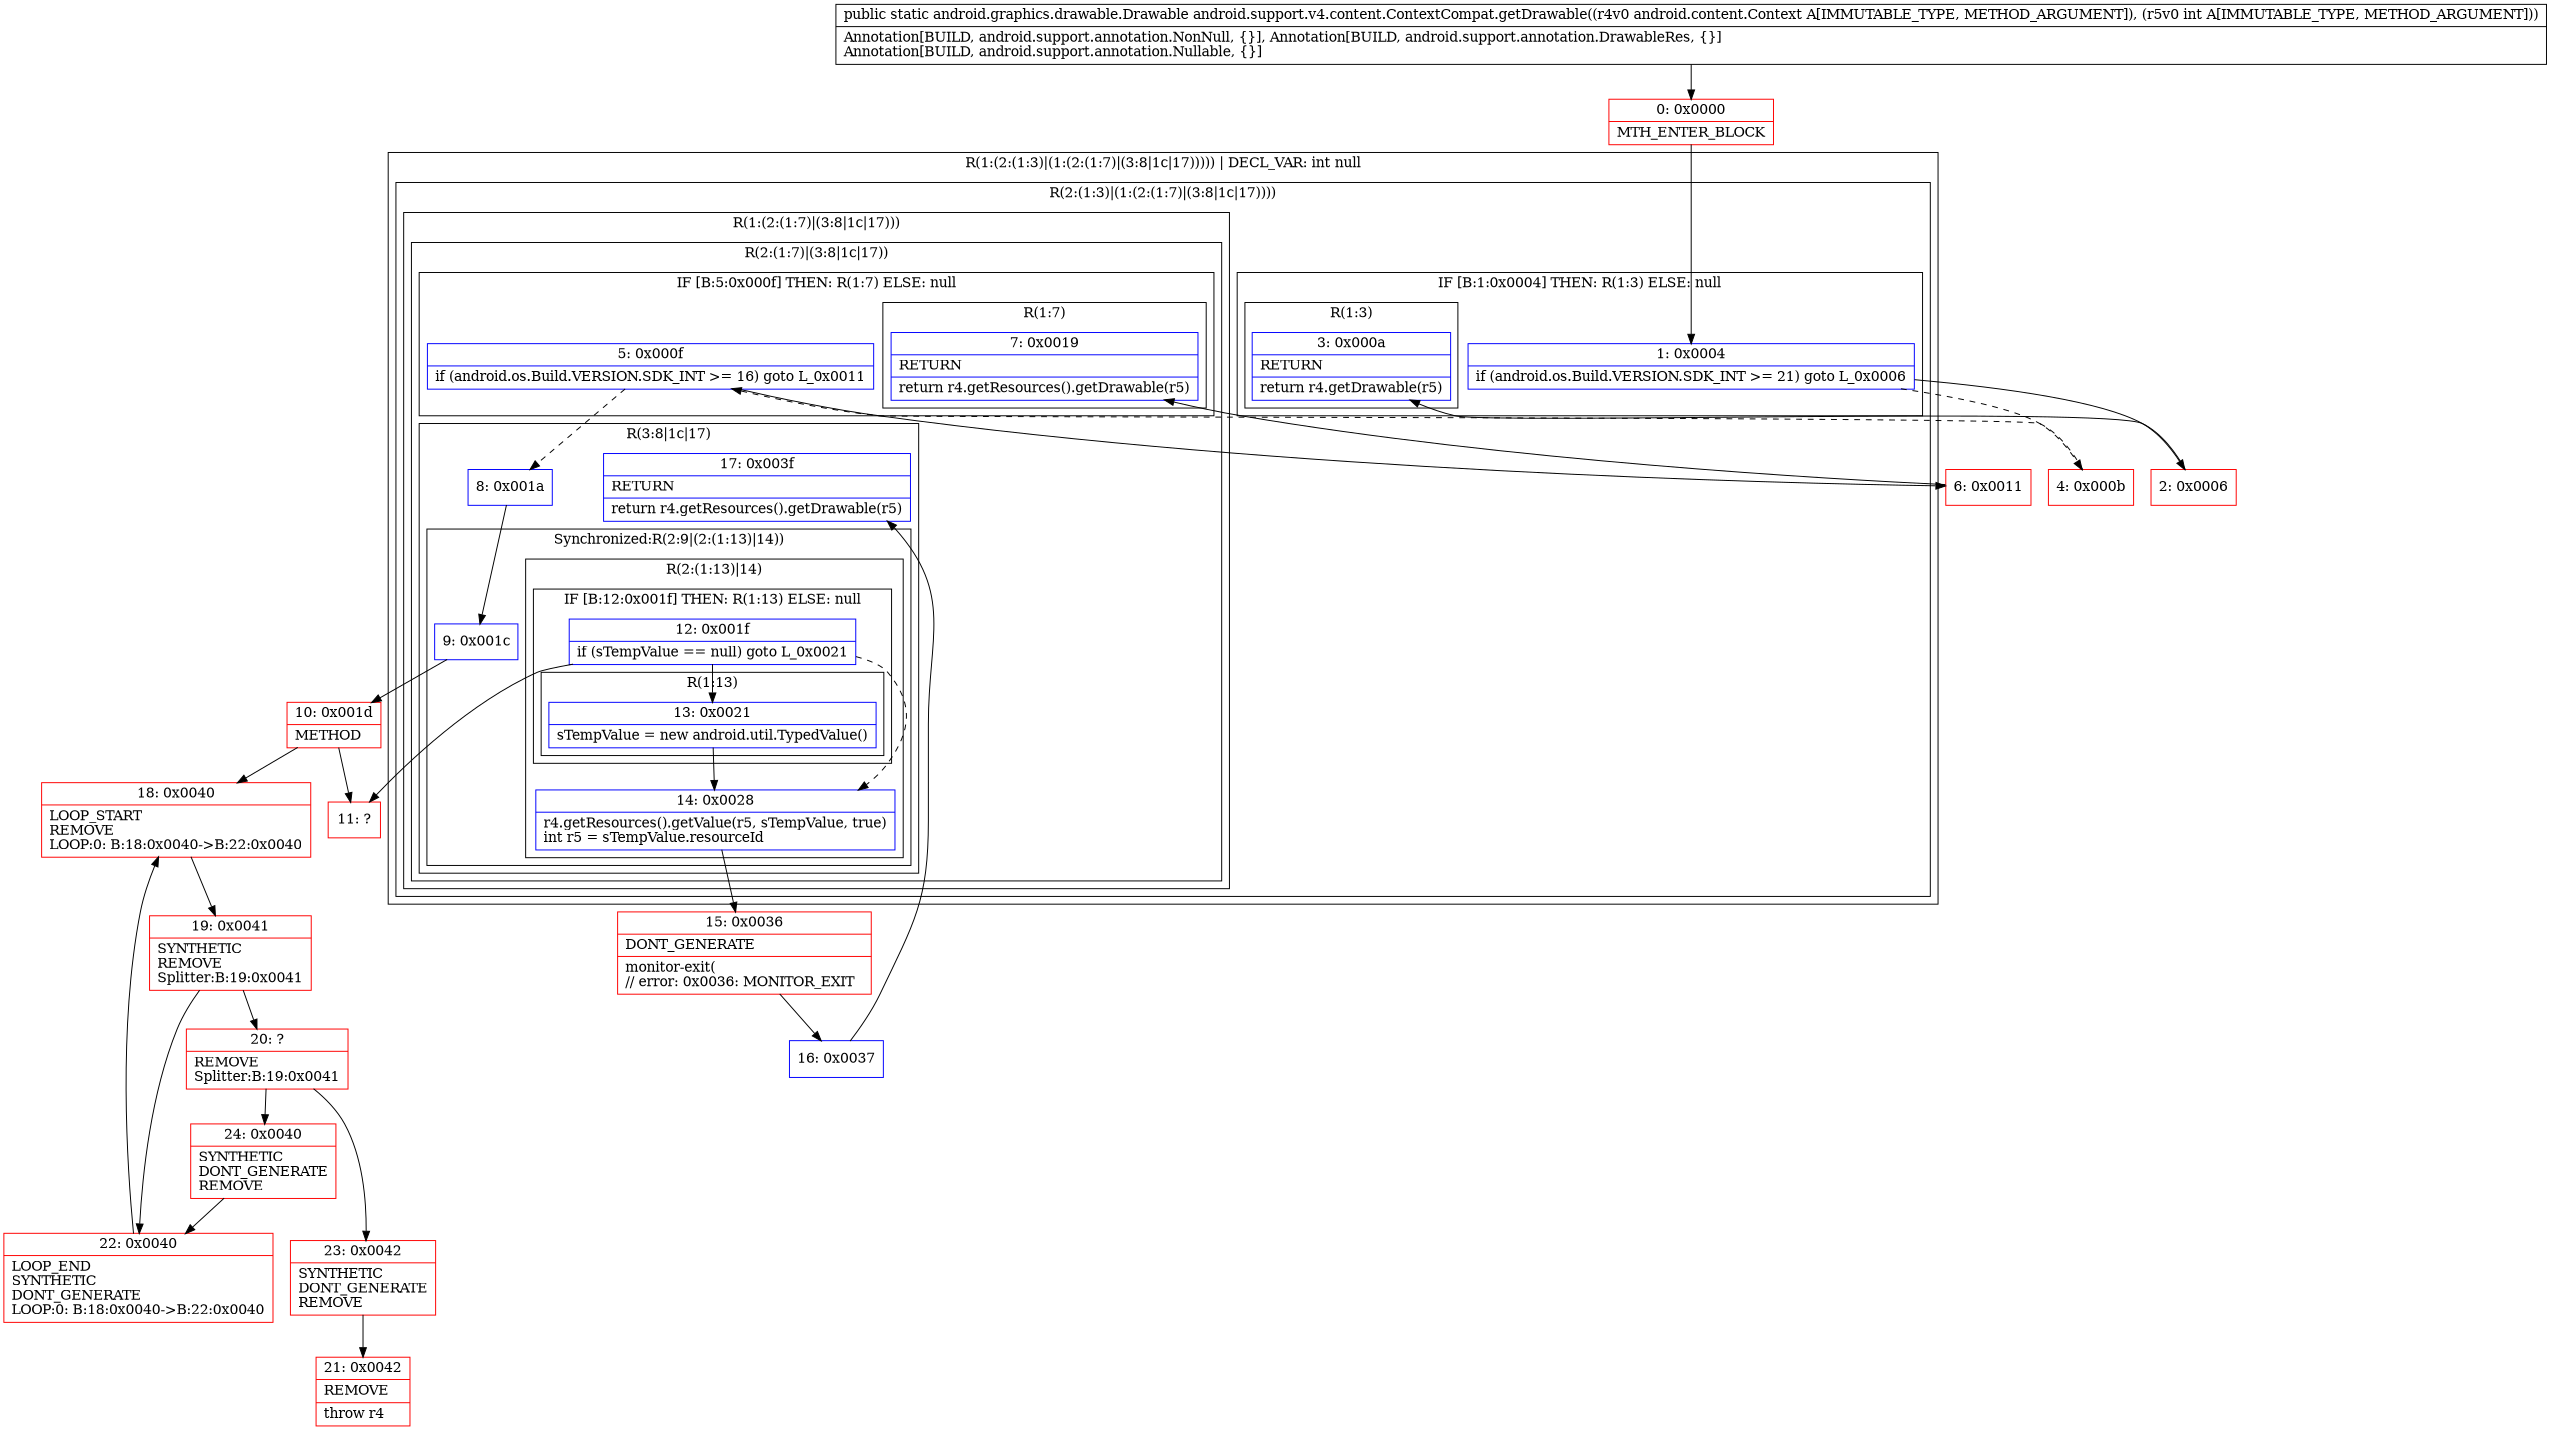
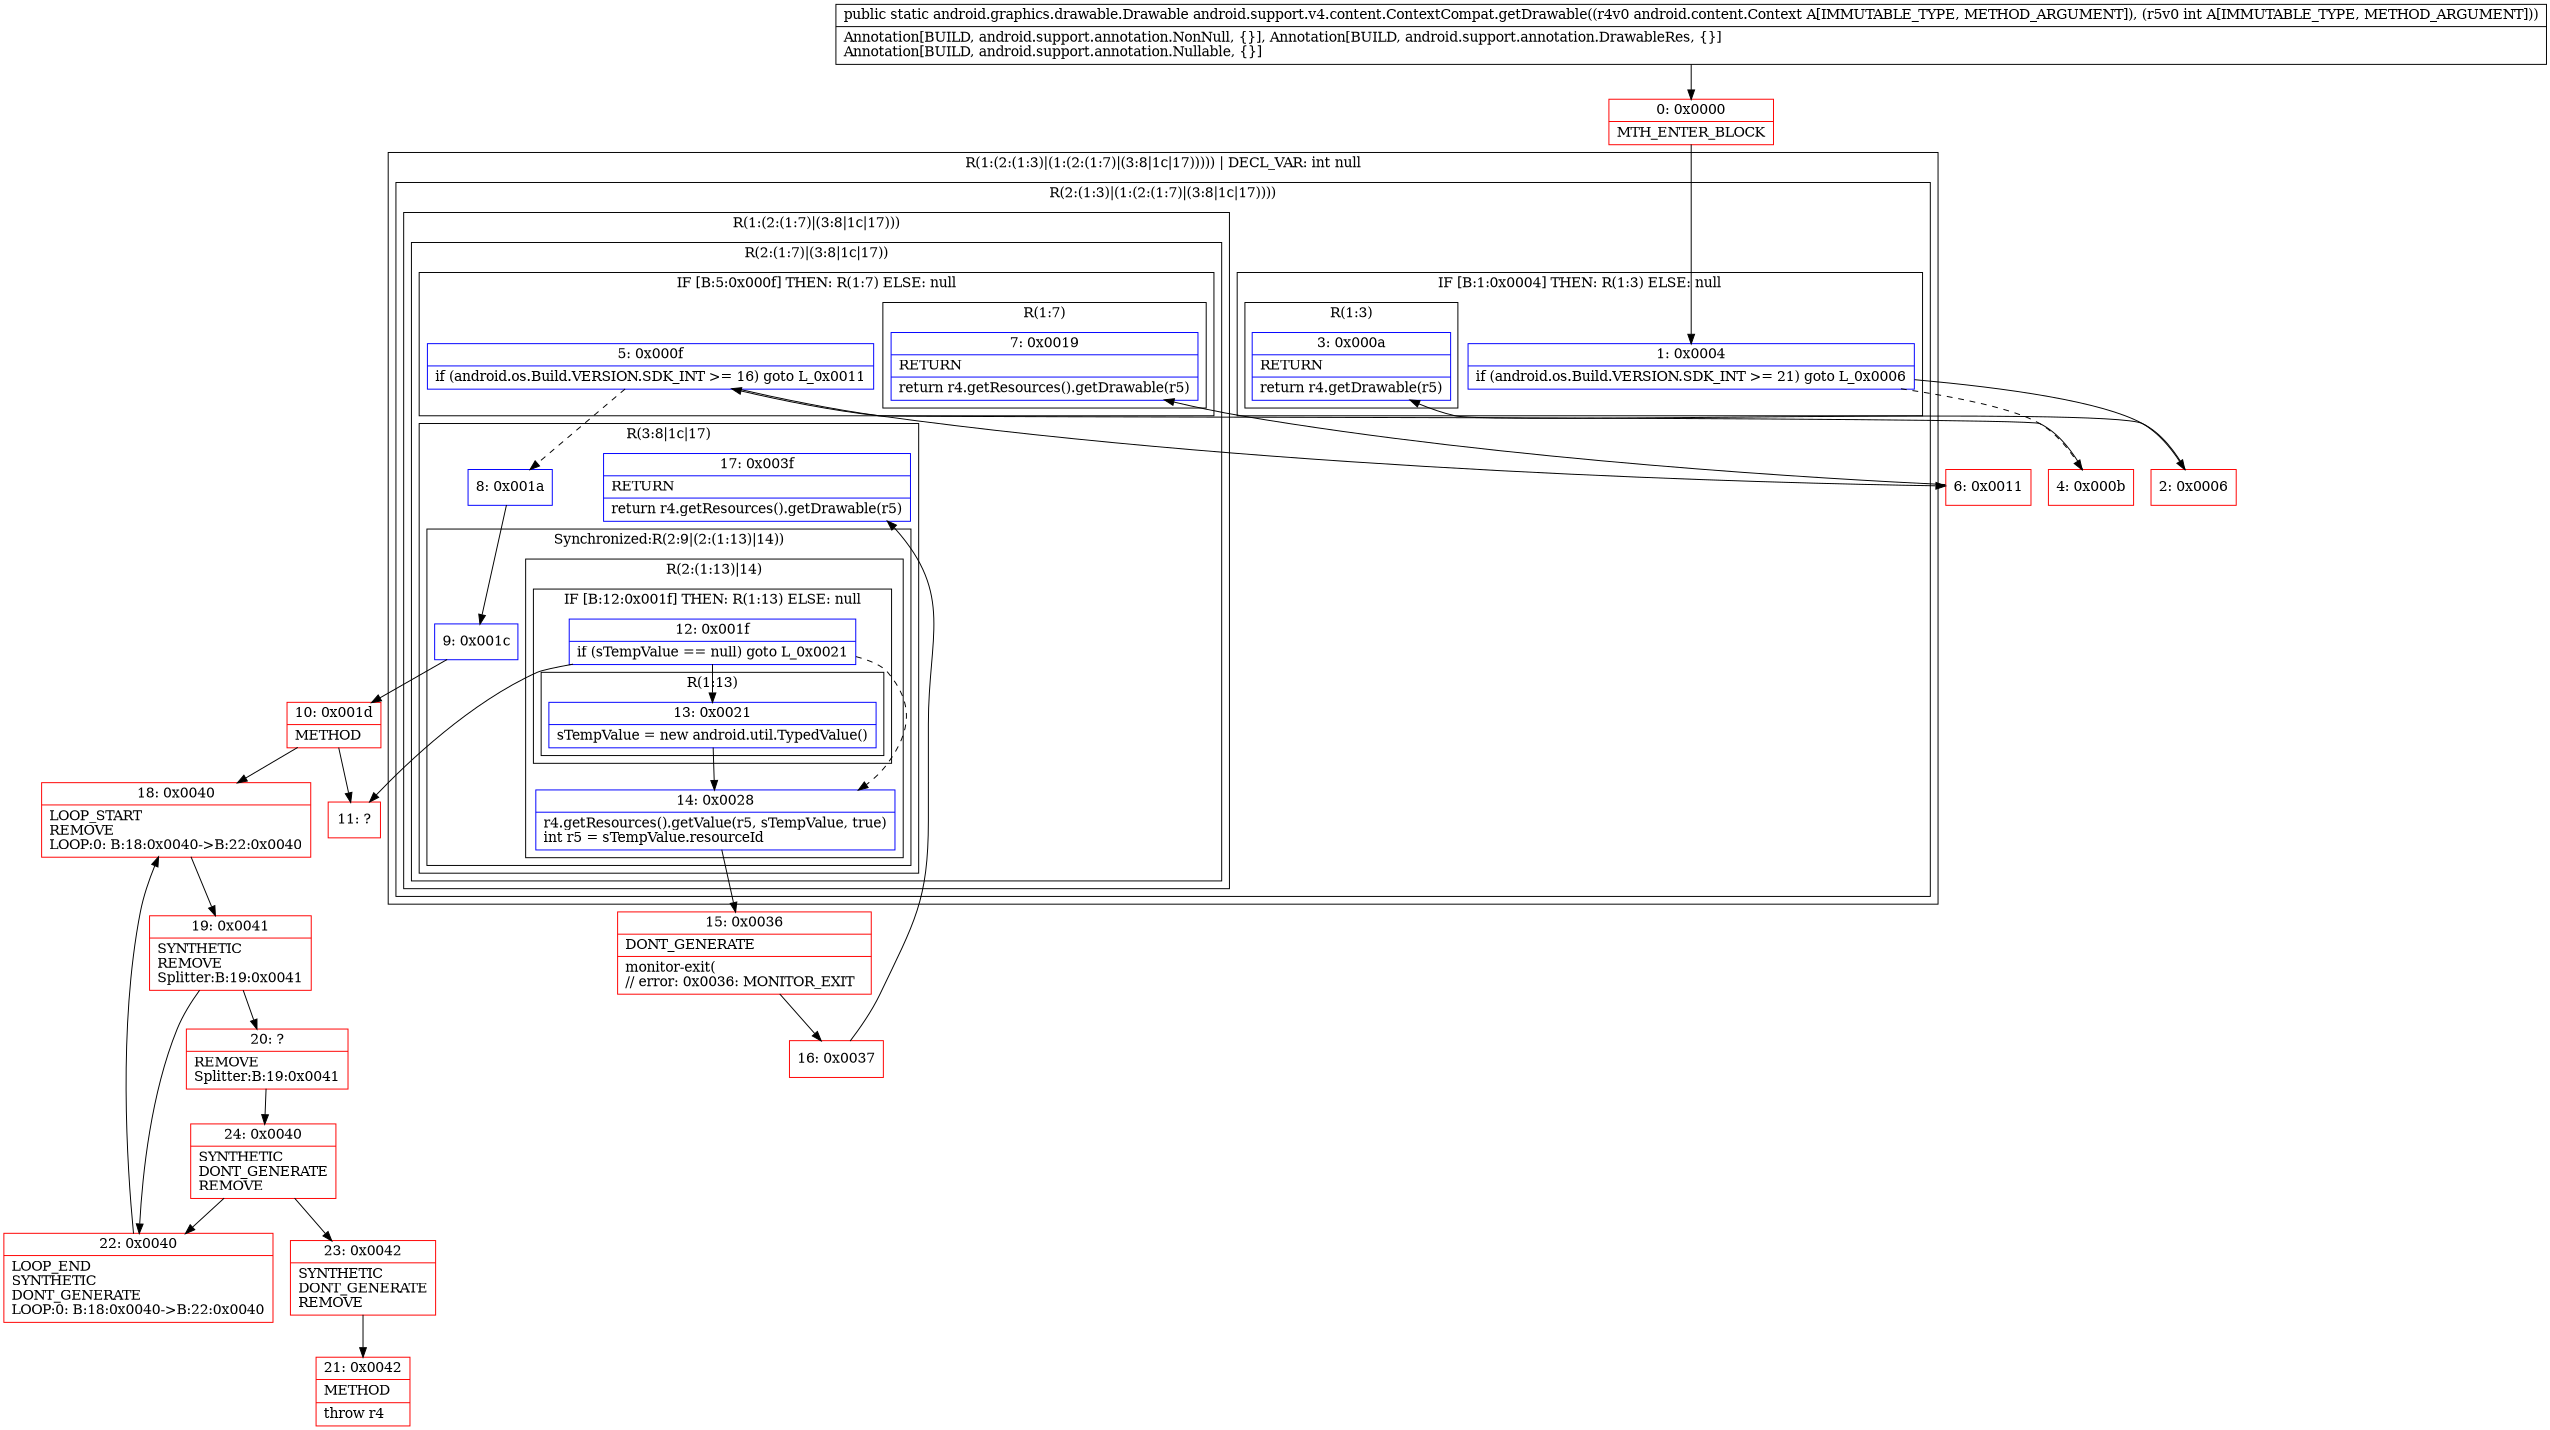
edge "4: 0x000b" -> "5: 0x000f": style dashed -> solid
node "16: 0x0037": color blue -> red
edge "20: ?" -> "23: 0x0042": now "24: 0x0040" -> "23: 0x0042"
node "21: 0x0042": text "REMOVE" -> "METHOD"
